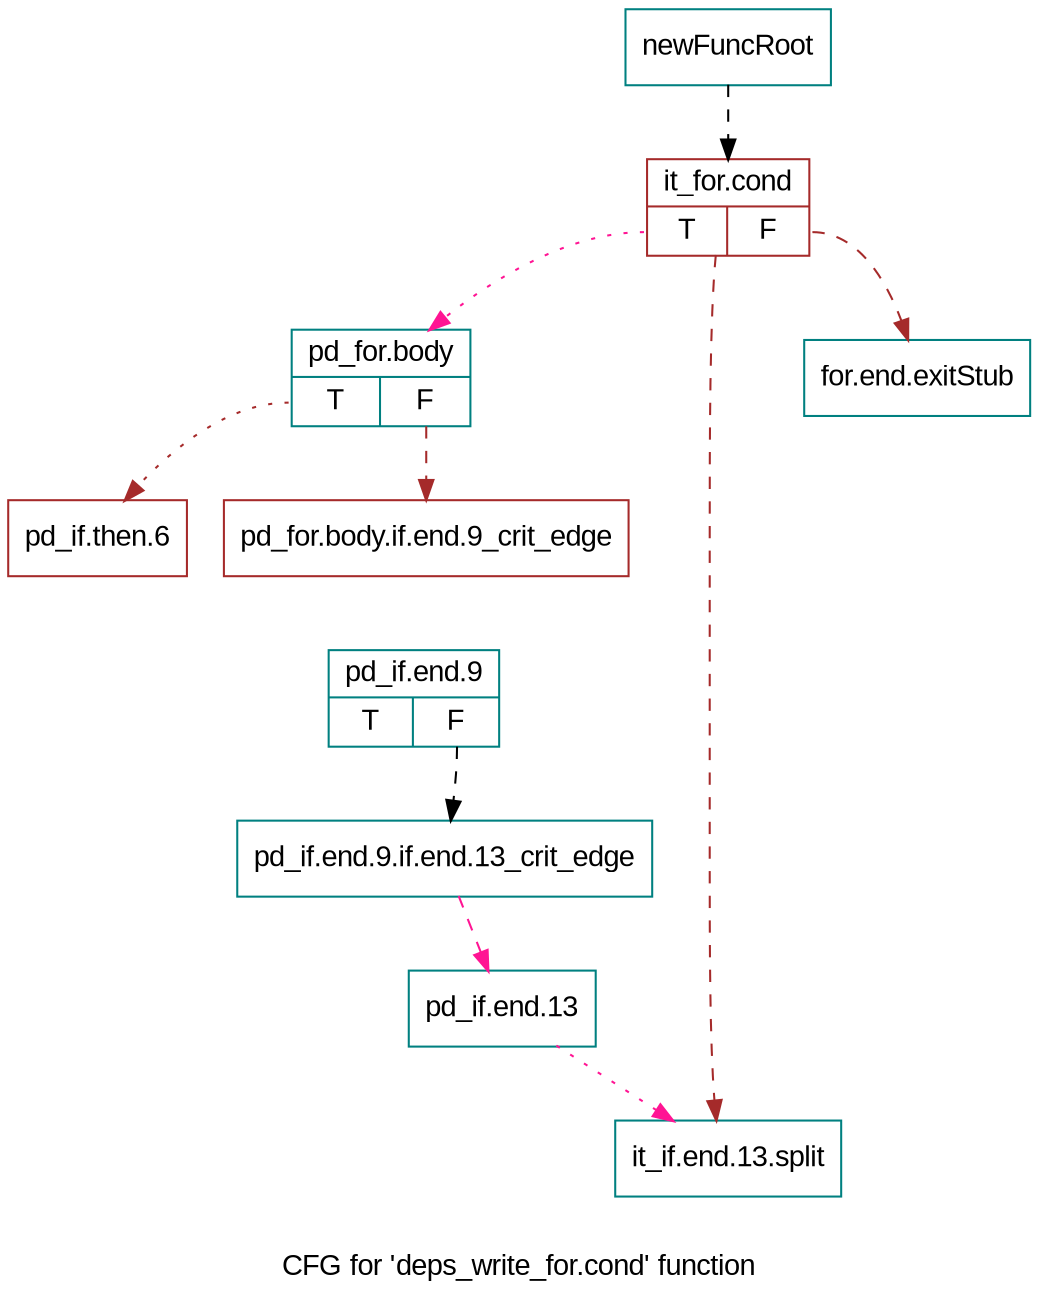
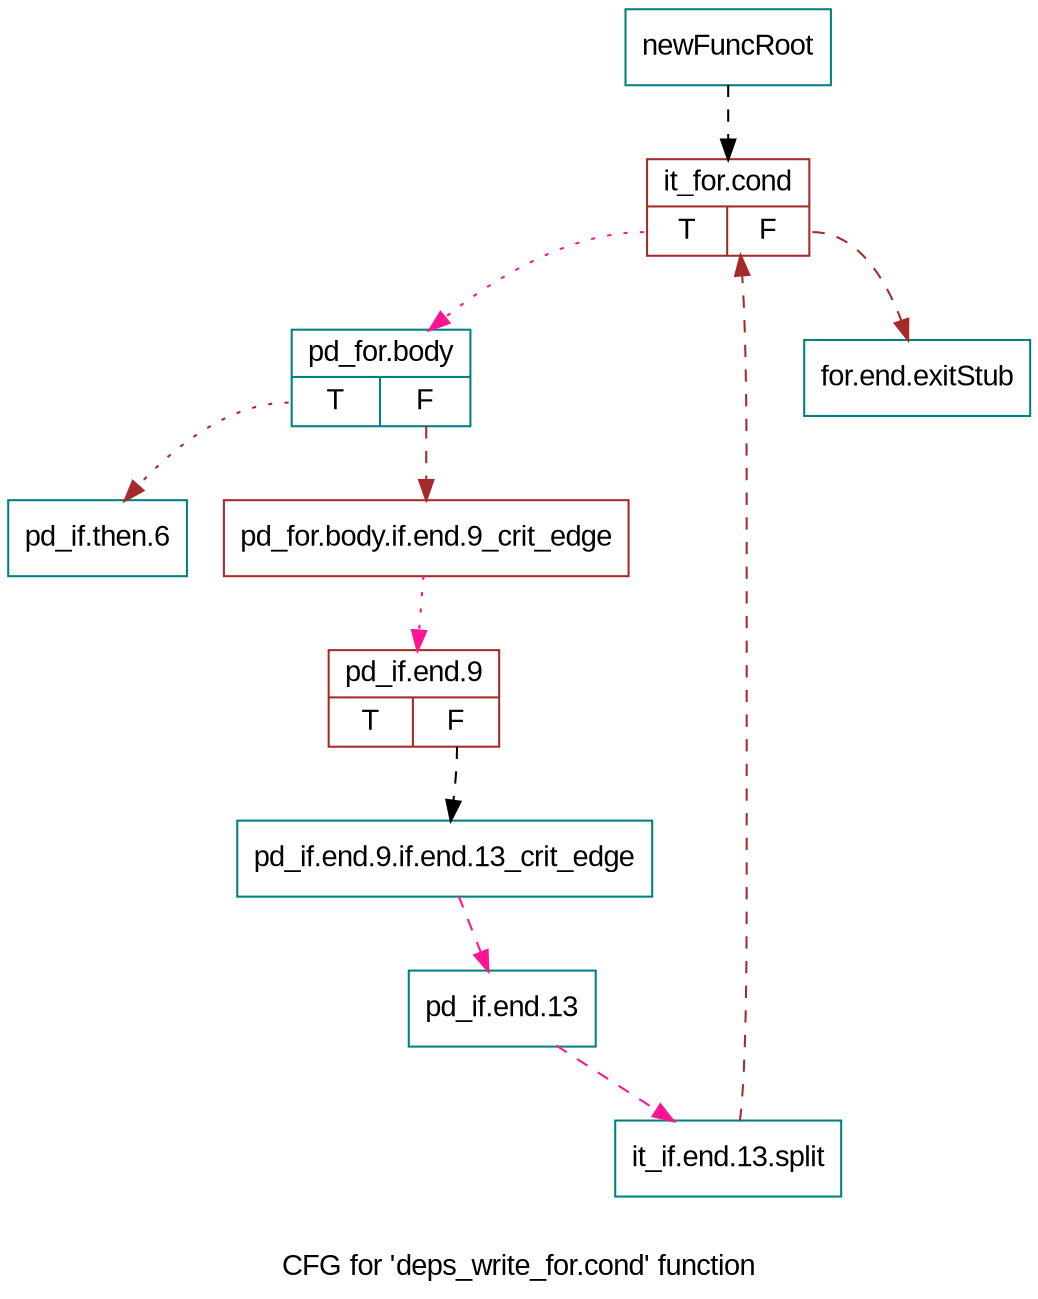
node "pd_if.then.6": color brown -> teal
edge "pd_for.body.if.end.9_crit_edge" -> "pd_if.end.9": added
edge "it_for.cond" -> "it_if.end.13.split": reversed
node "pd_if.end.9": color teal -> brown
edge "pd_if.end.13" -> "it_if.end.13.split": style dotted -> dashed
